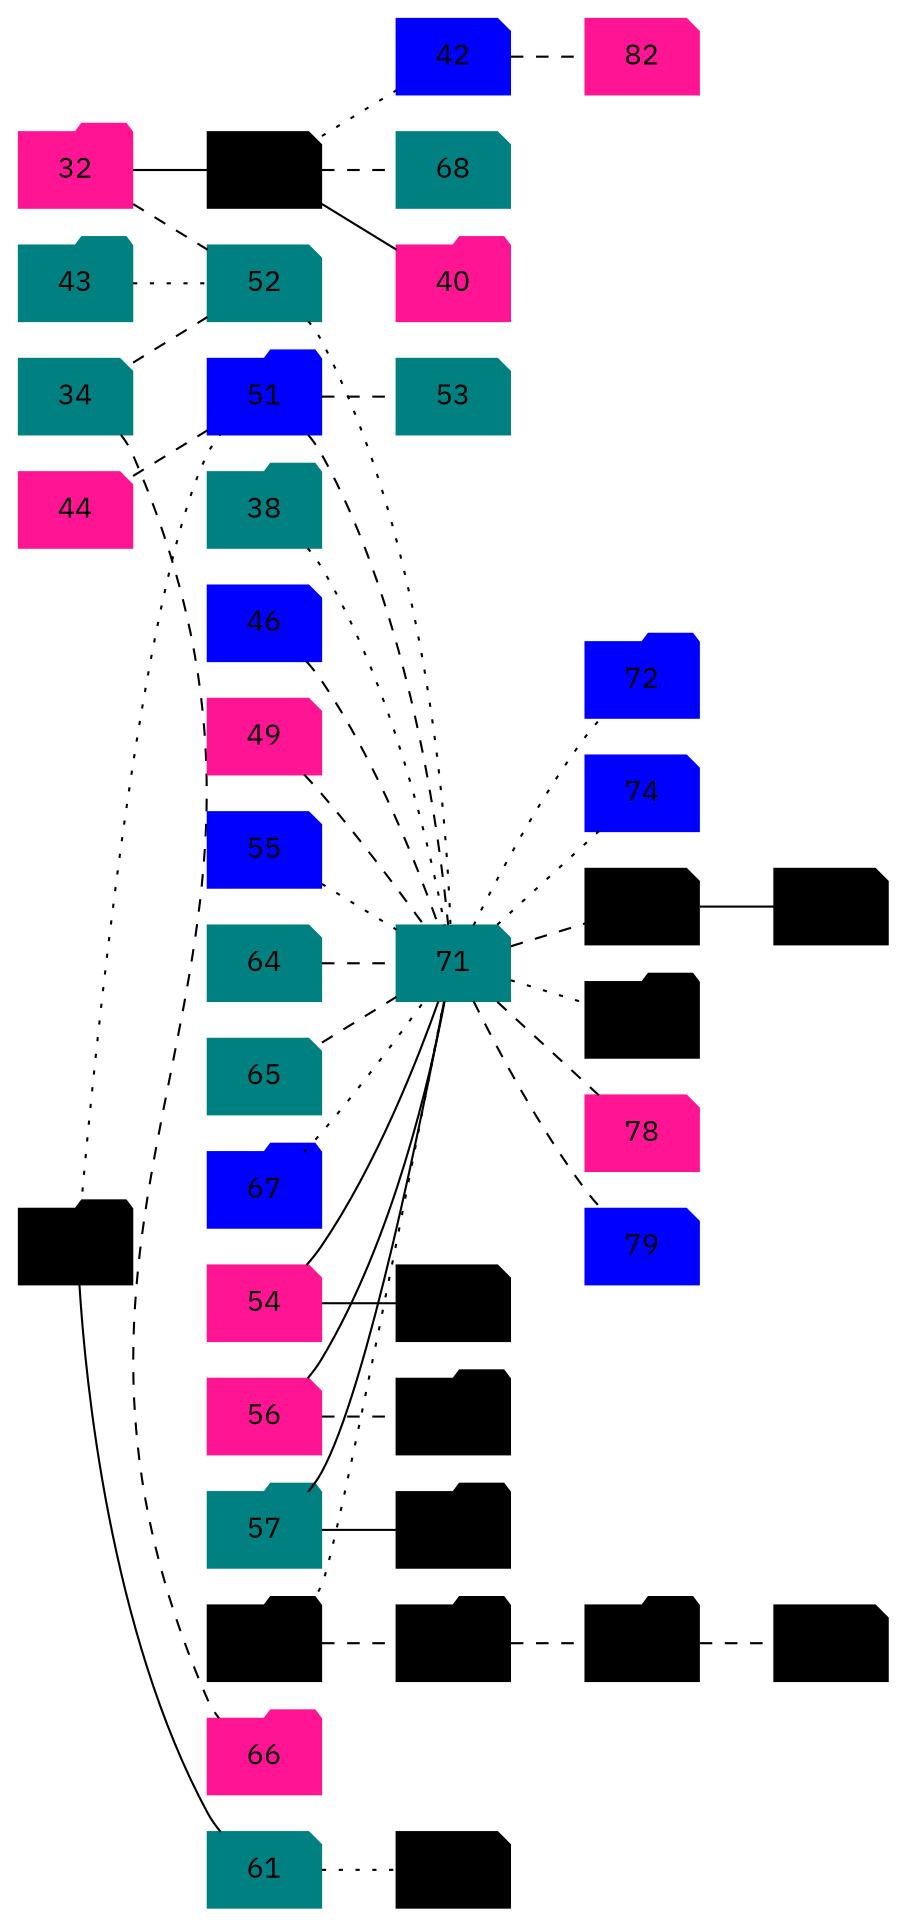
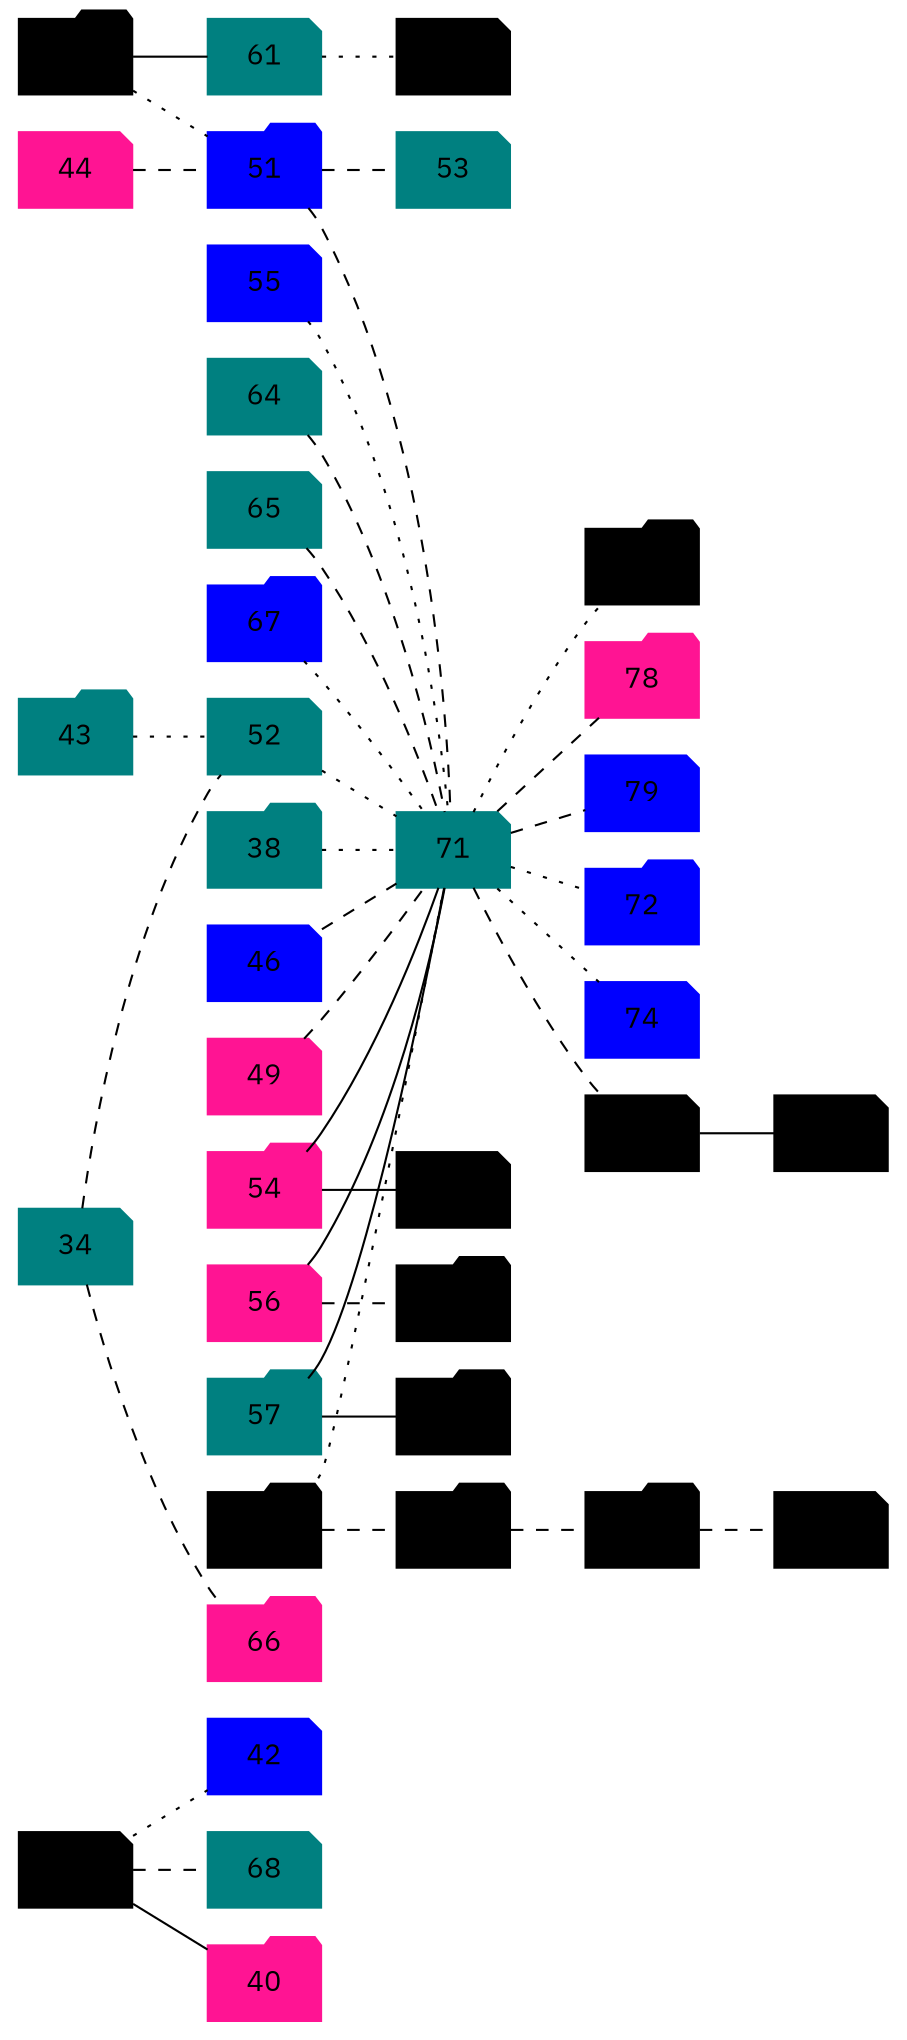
node "82": removed
node "32": removed
node "78": shape note -> folder
node "54": shape note -> folder
